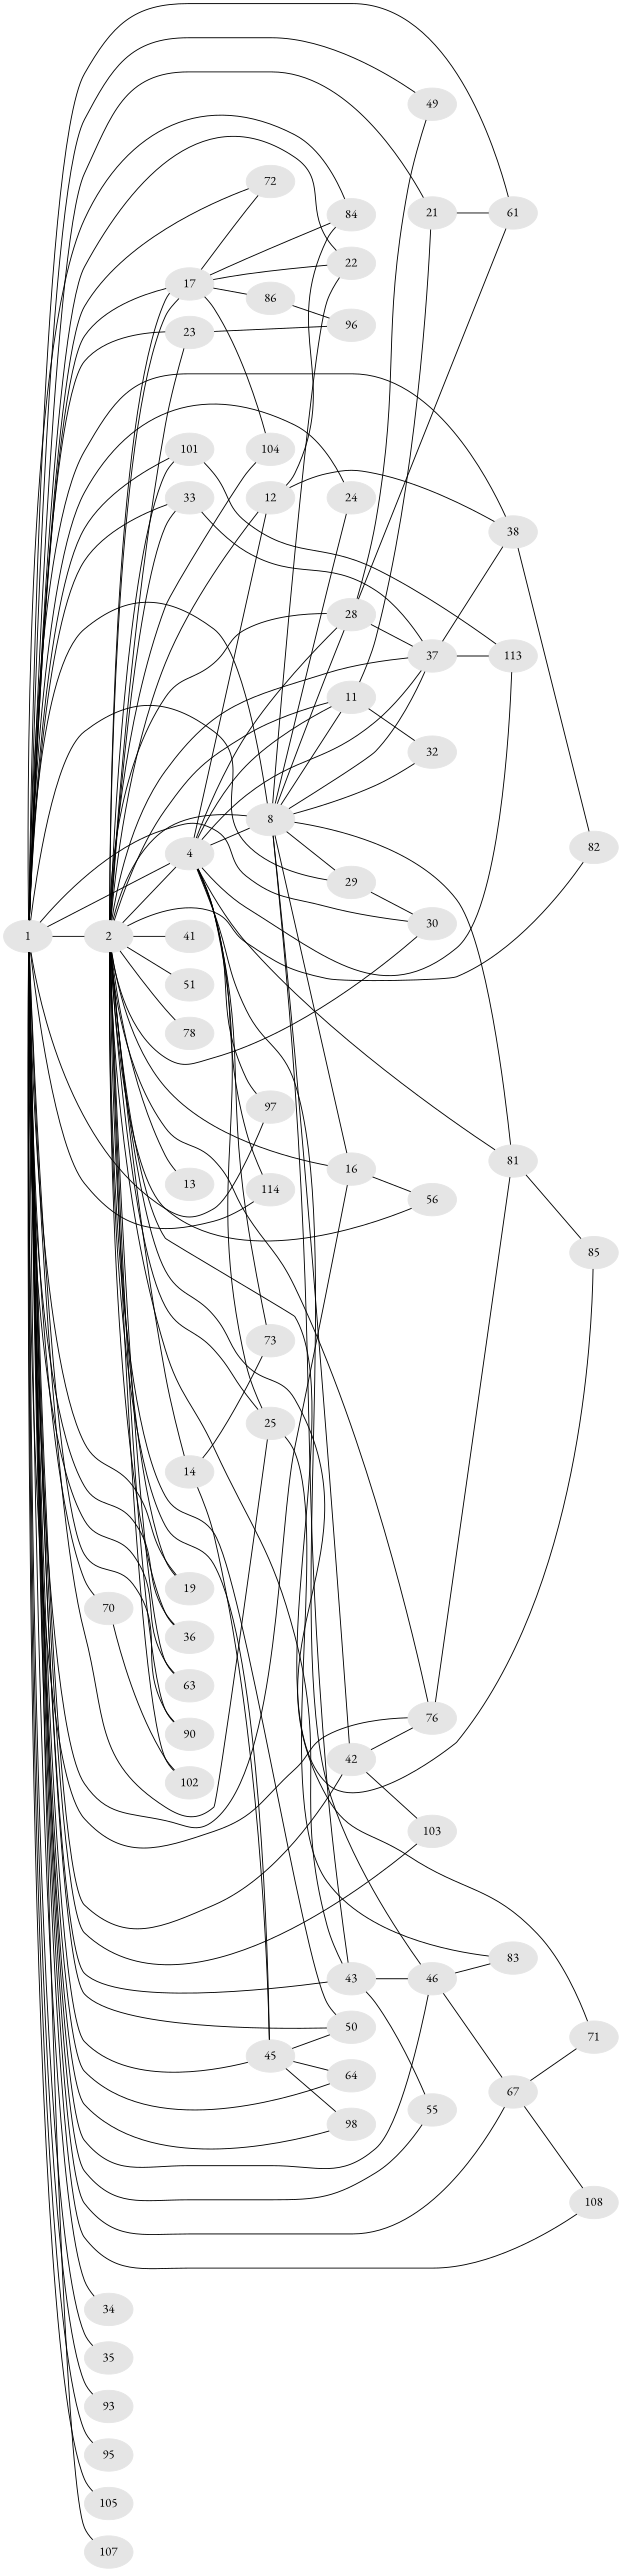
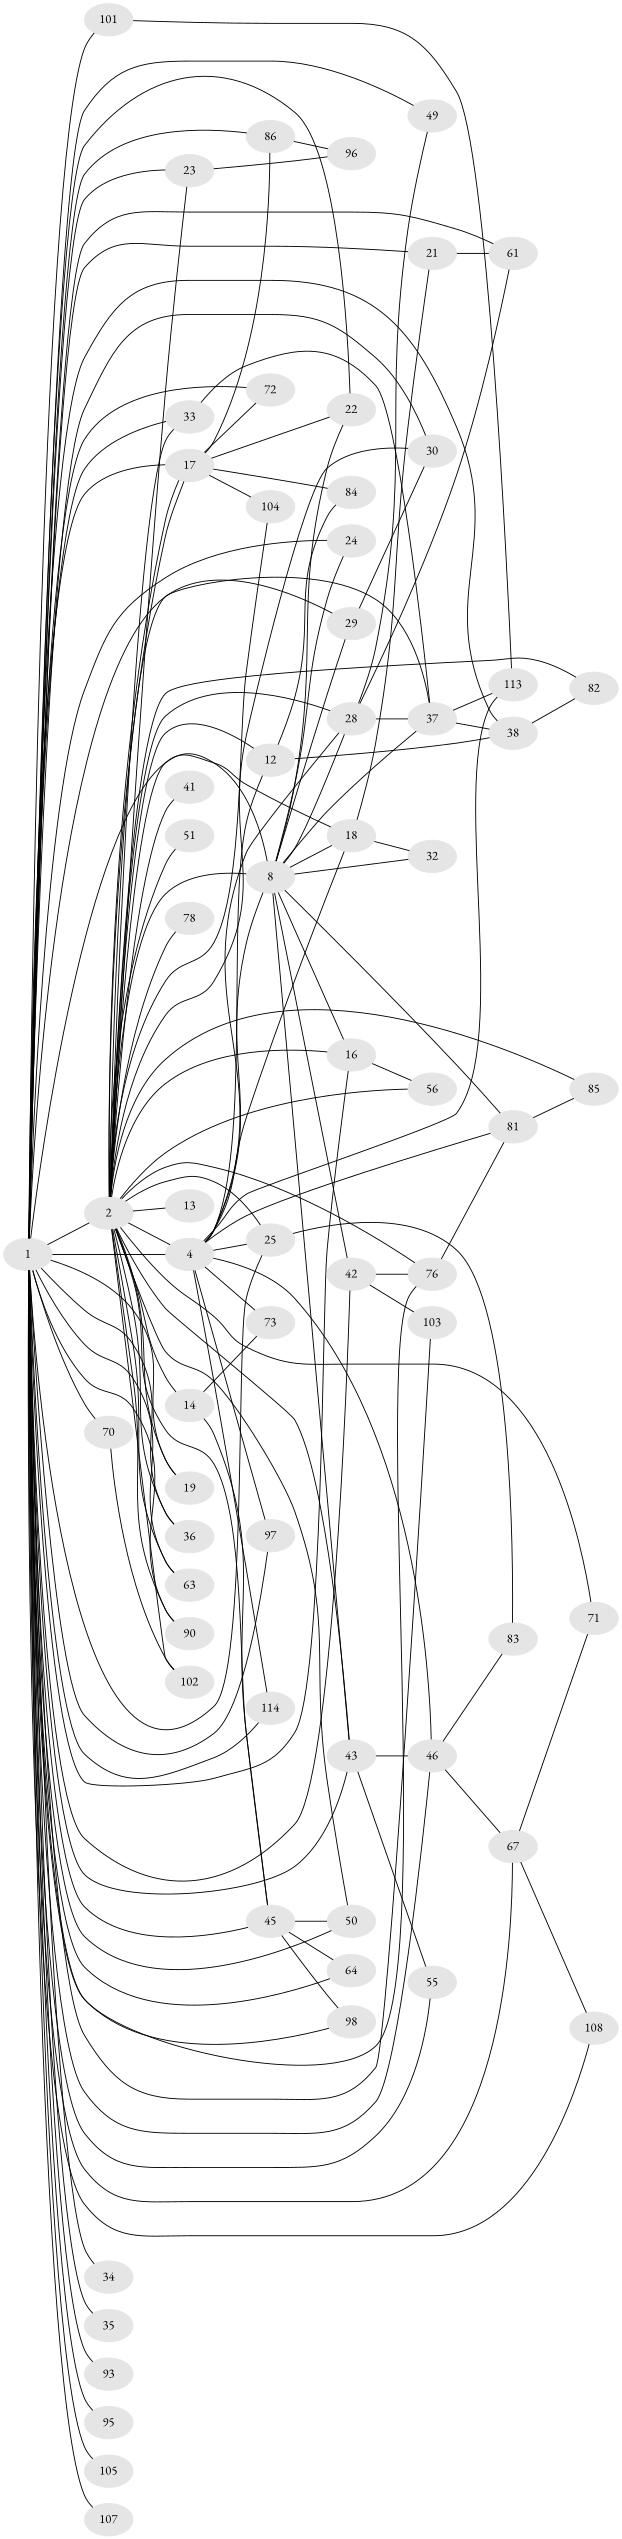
edge "84" -- "1": now "86" -- "1"
edge "101" -- "2": removed
node "11": label "11" -> "18"
edge "37" -- "4": removed
